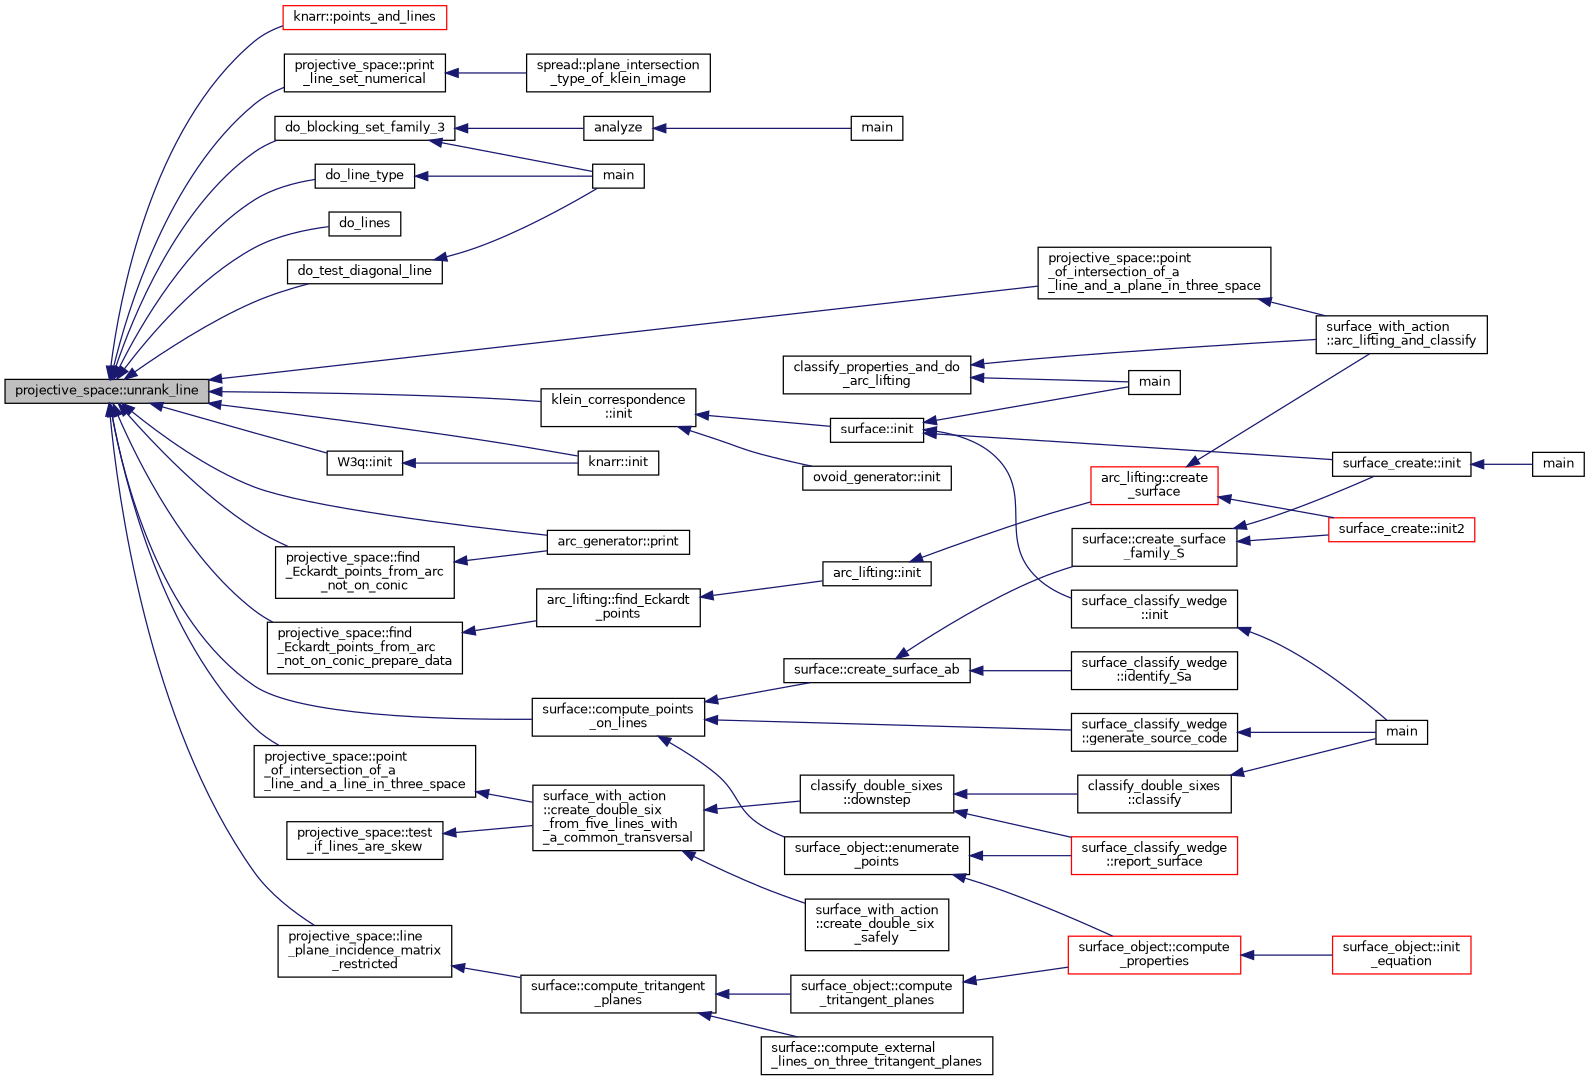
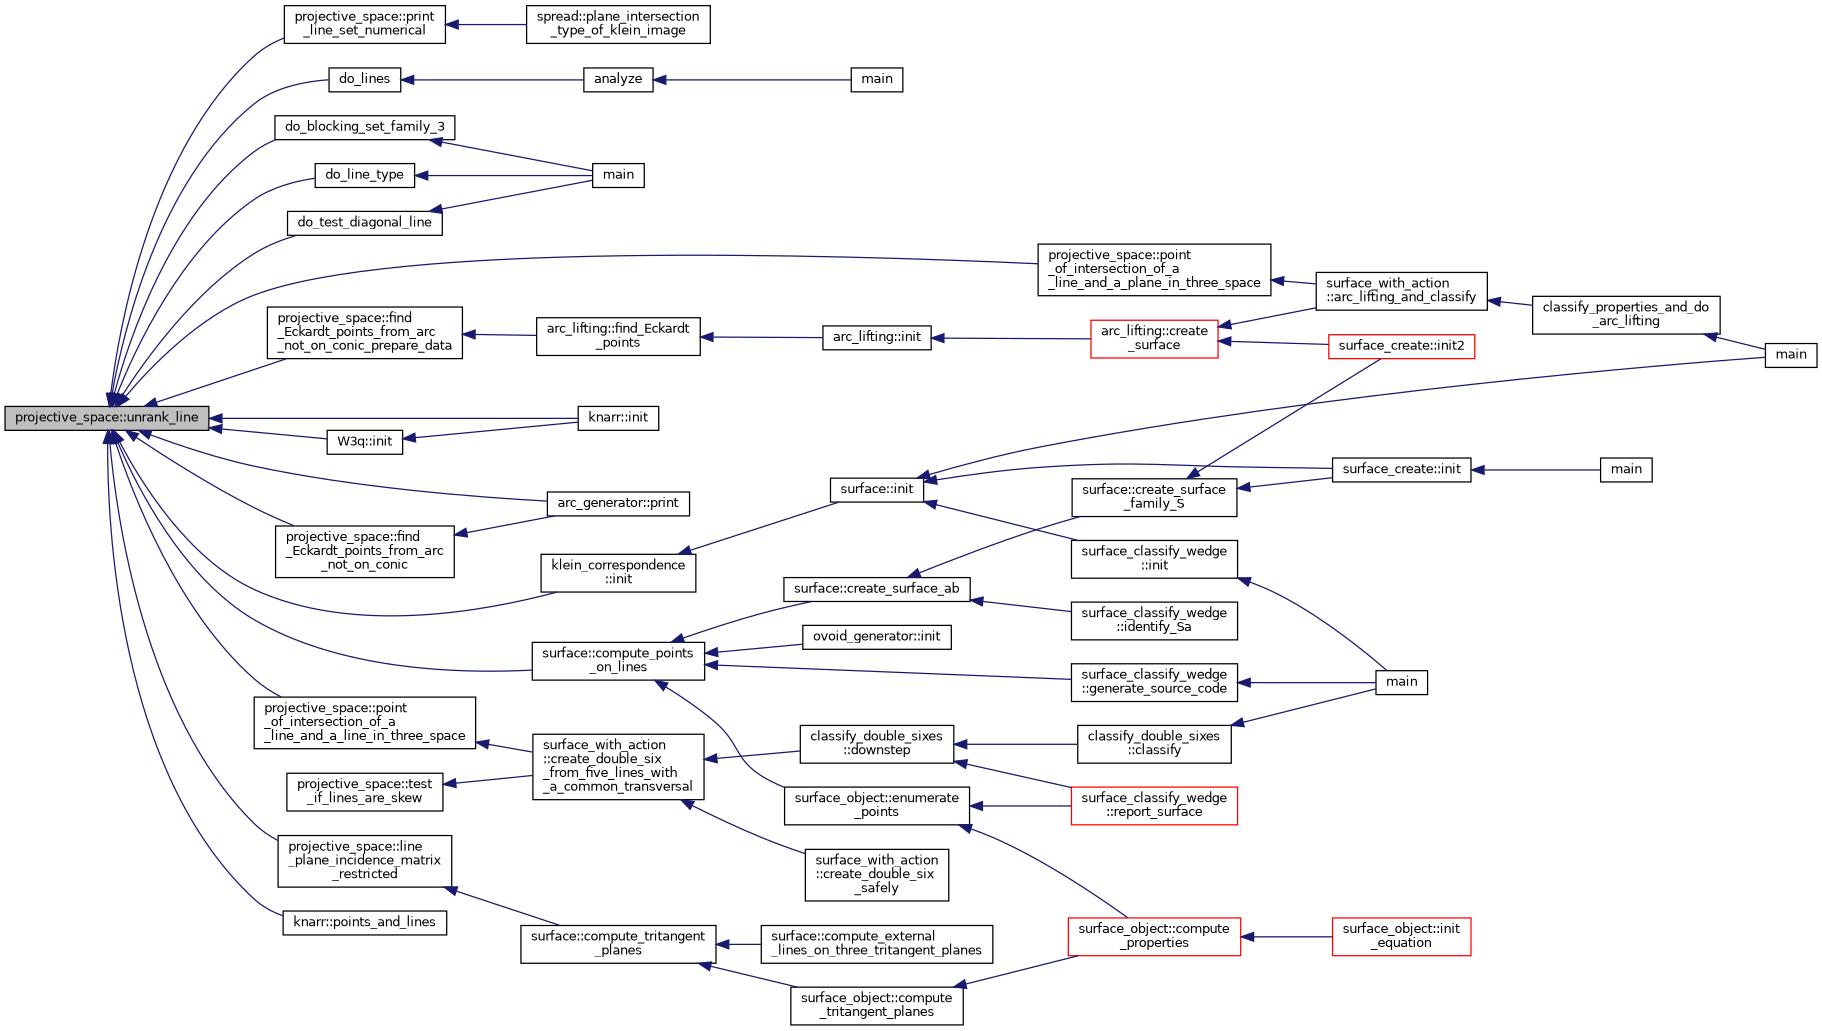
node "knarr::points_and_lines": color red -> black
edge "analyze" -> "do_blocking_set_family_3": now "analyze" -> "do_lines"
edge "surface_with_action ::arc_lifting_and_classify" -> "classify_properties_and_do _arc_lifting": reversed
edge "ovoid_generator::init" -> "klein_correspondence ::init": now "ovoid_generator::init" -> "surface::compute_points _on_lines"
